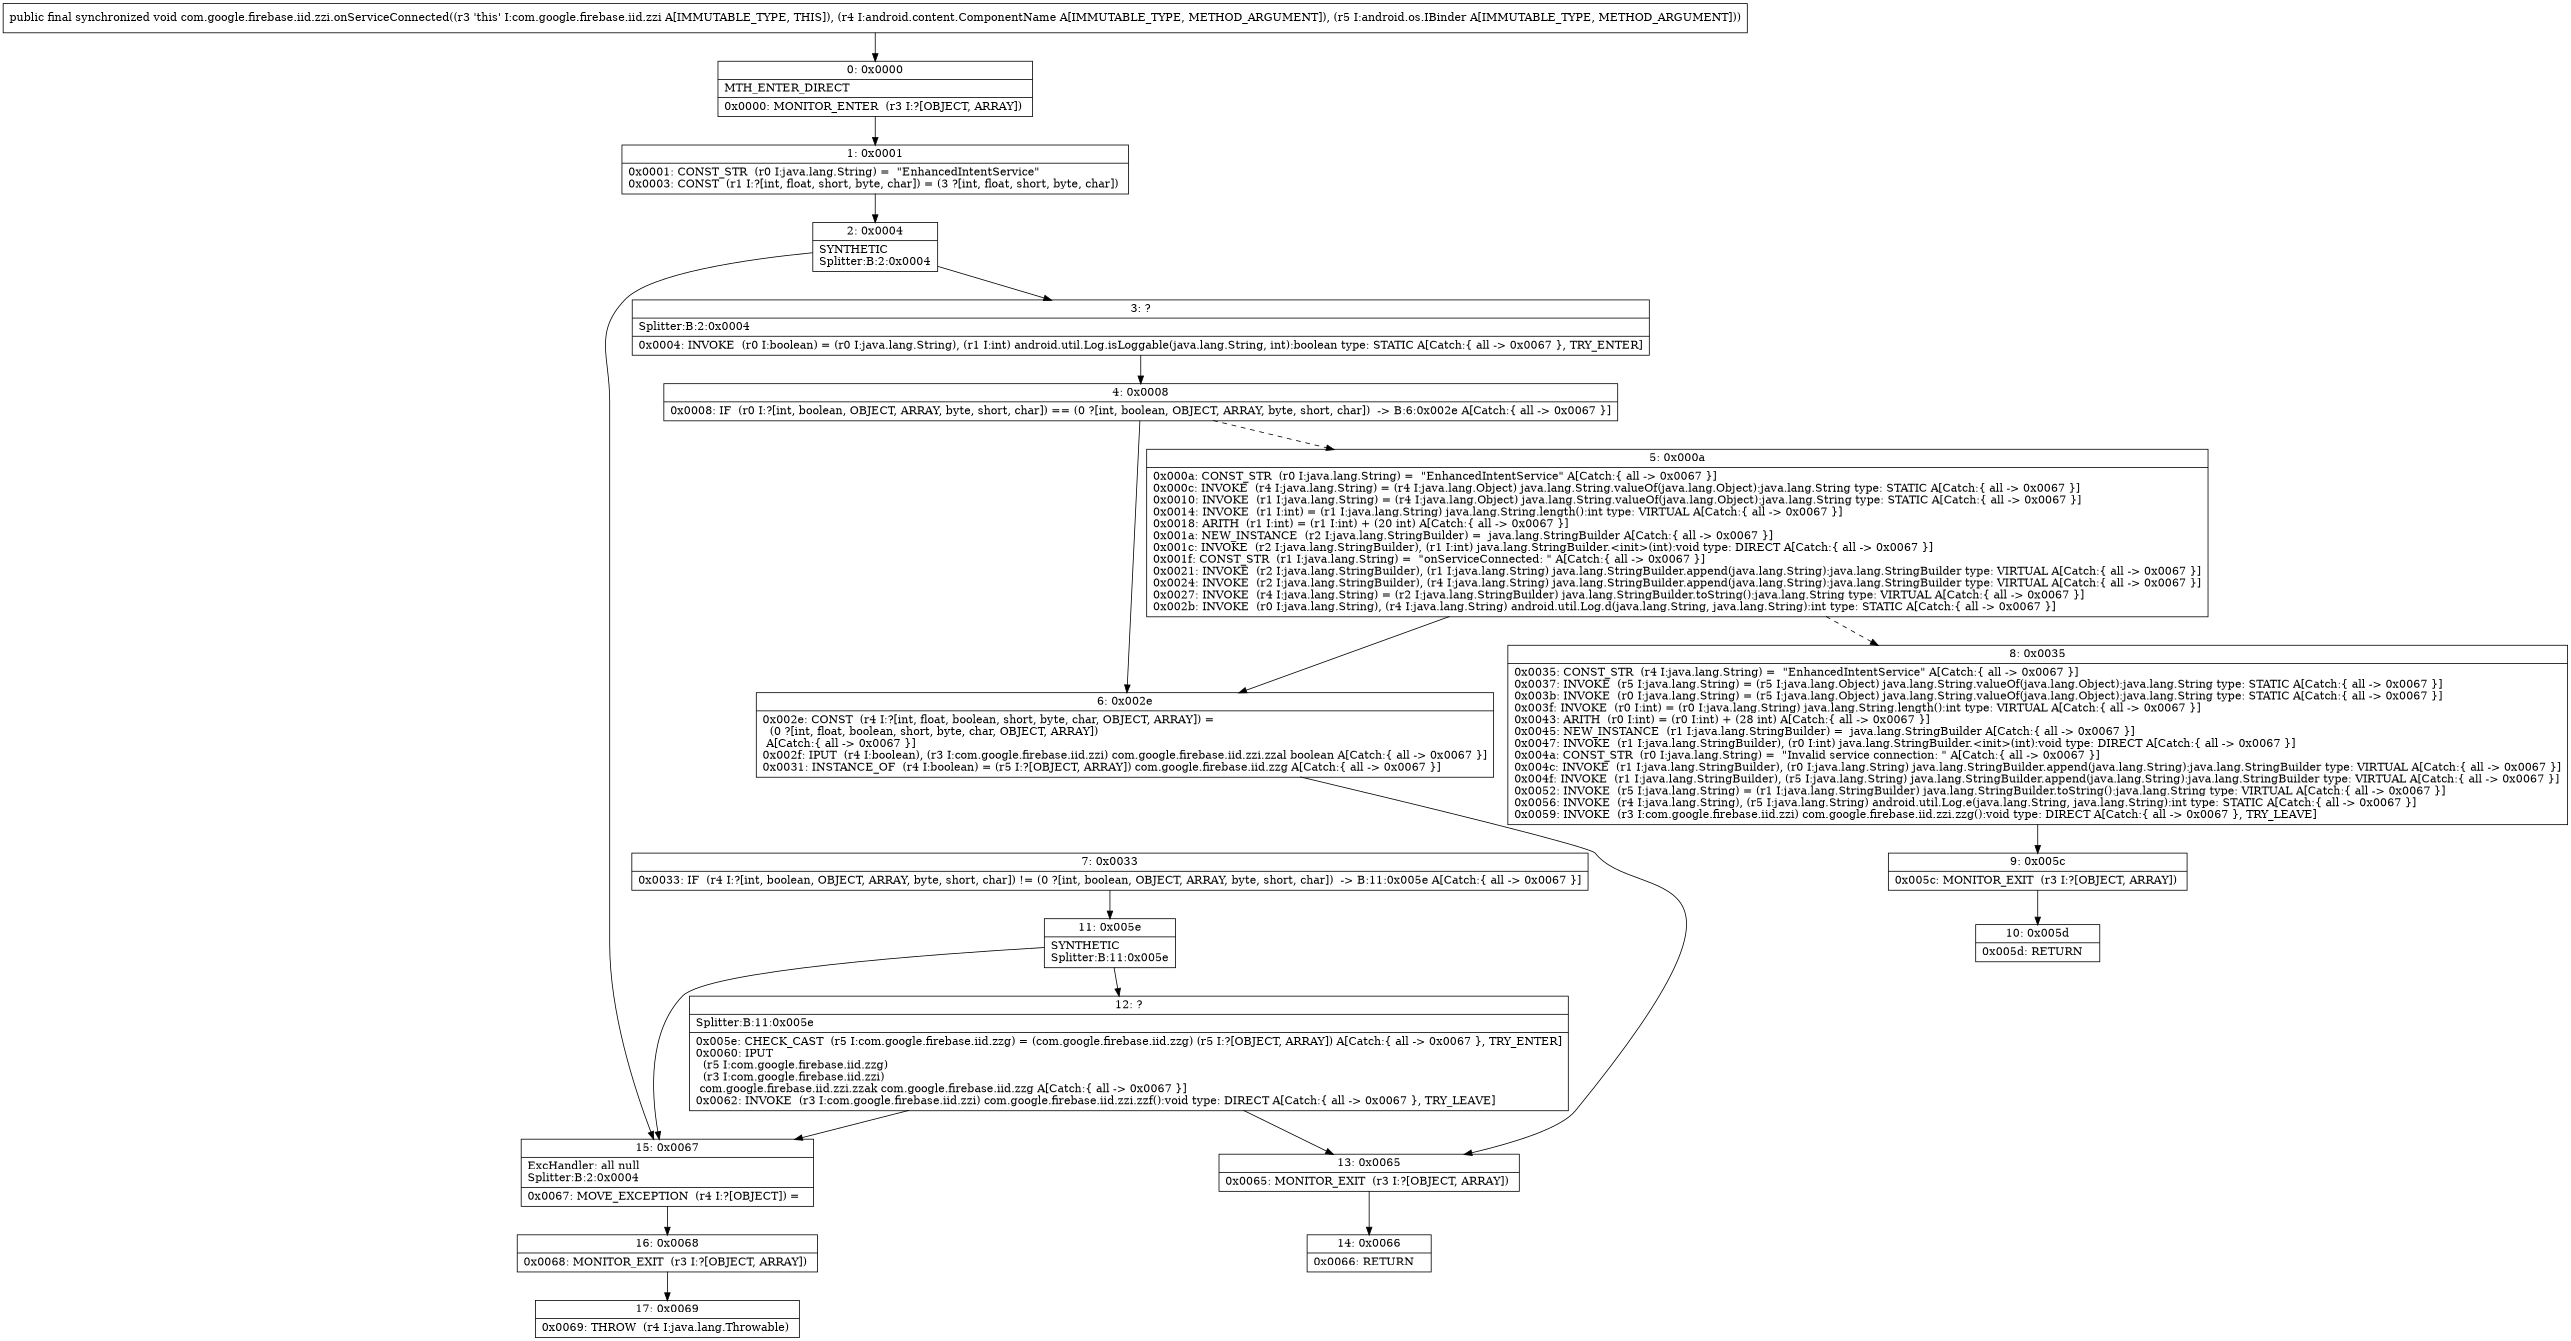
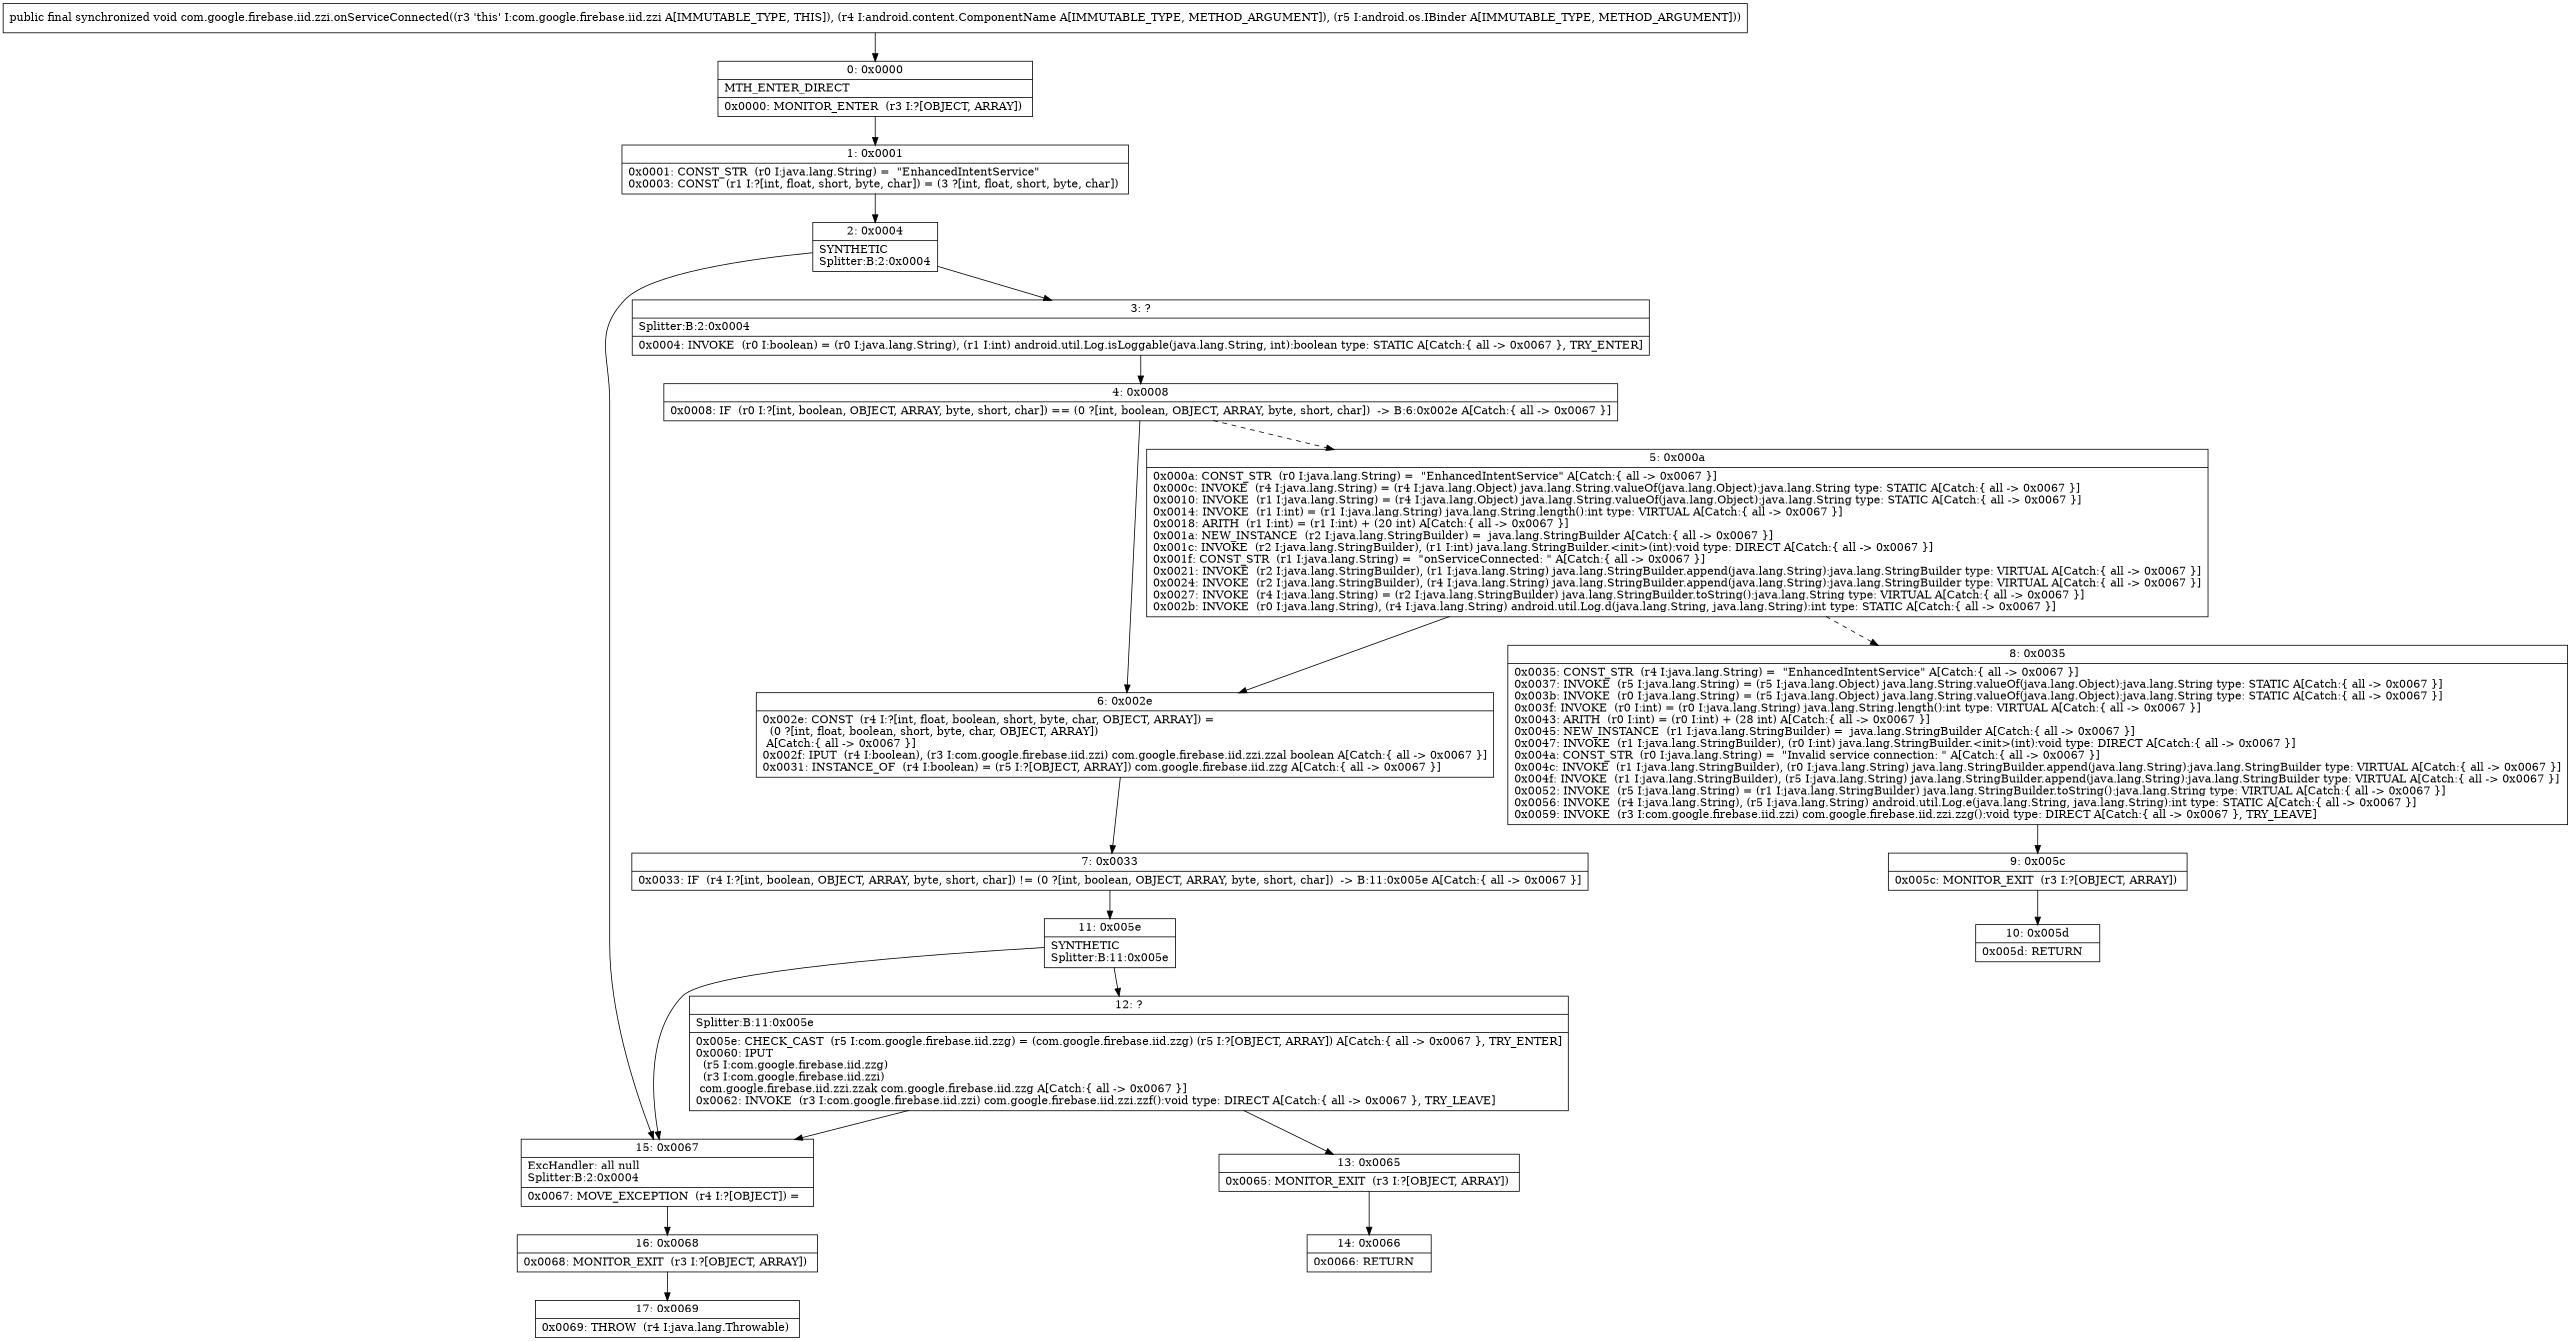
edge "6: 0x002e" -> "13: 0x0065": now "6: 0x002e" -> "7: 0x0033"
